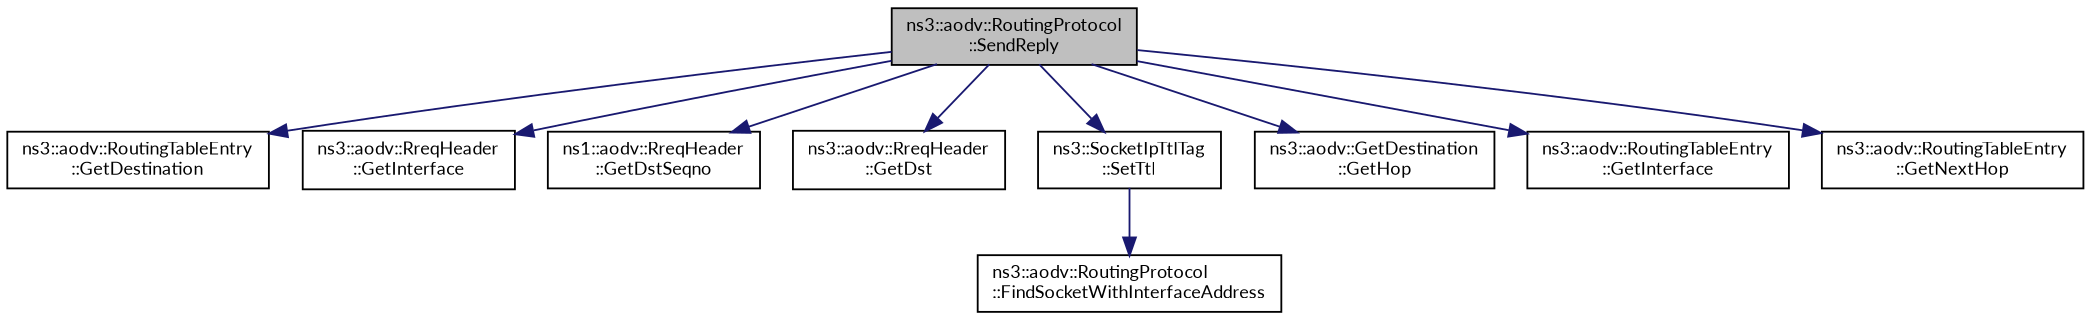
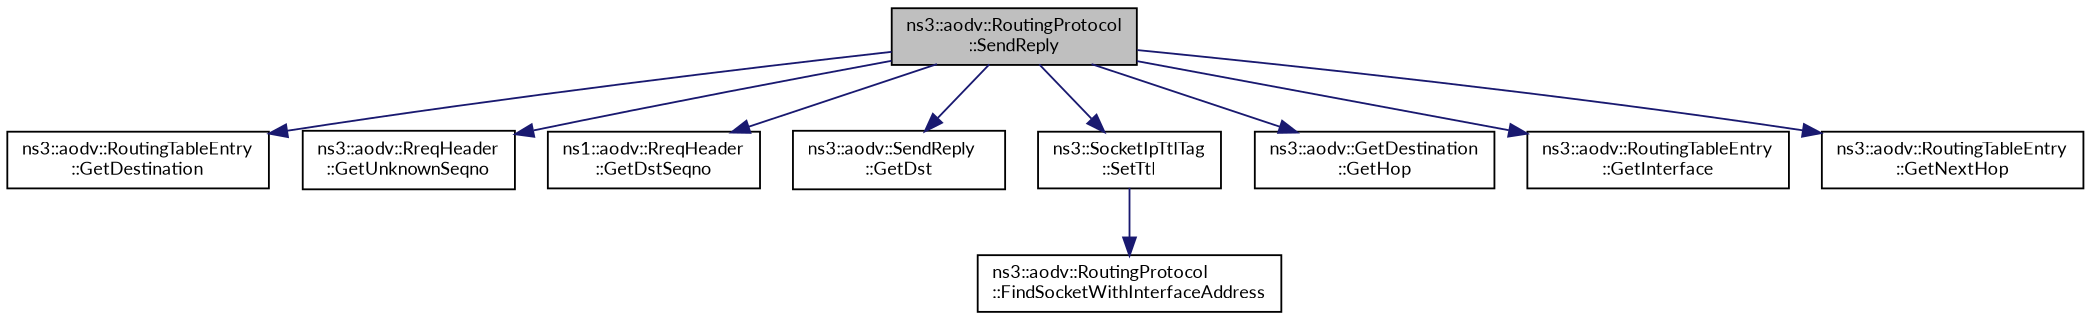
node "ns3::aodv::RreqHeader ::GetInterface": label "ns3::aodv::RreqHeader ::GetInterface" -> "ns3::aodv::RreqHeader ::GetUnknownSeqno"
node "ns3::aodv::RreqHeader ::GetDst": label "ns3::aodv::RreqHeader ::GetDst" -> "ns3::aodv::SendReply ::GetDst"
